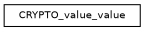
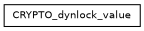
node "CRYPTO_value_value": label "CRYPTO_value_value" -> "CRYPTO_dynlock_value"
